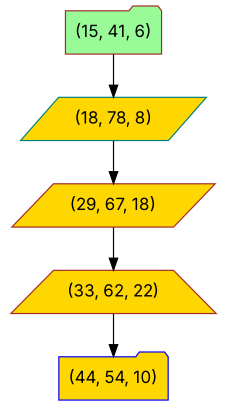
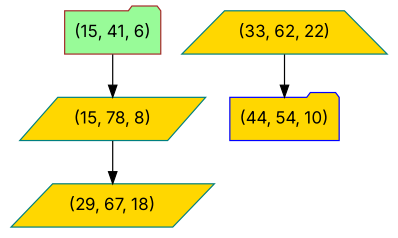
node "(18, 78, 8)": label "(18, 78, 8)" -> "(15, 78, 8)"
node "(29, 67, 18)": color brown -> teal
edge "(29, 67, 18)" -> "(33, 62, 22)": removed
node "(33, 62, 22)": color brown -> teal
